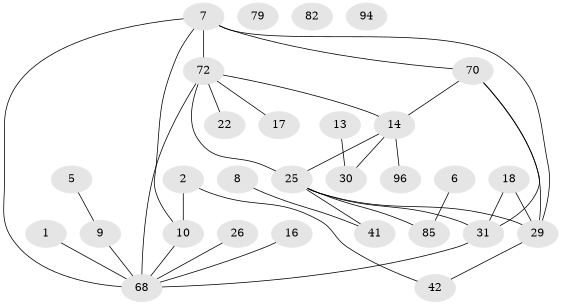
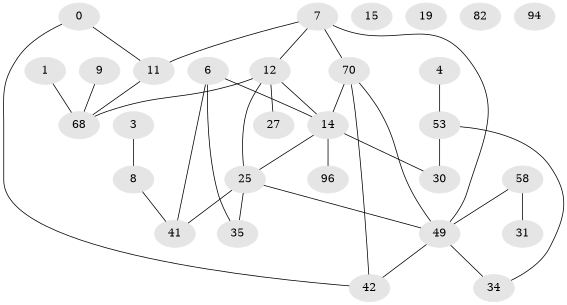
node "79": label "79" -> "19"
node "15": added
node "72": label "72" -> "12"
node "4": added
edge "6" -- "14": added
node "3": added
node "22": label "22" -> "27"
node "17": removed
node "13": label "13" -> "53"
edge "7" -- "68": removed
edge "6" -- "41": added
node "5": removed
node "2": label "2" -> "0"
node "18": label "18" -> "58"
edge "70" -- "31": now "70" -- "42"
edge "25" -- "31": removed
node "10": label "10" -> "11"
node "26": removed
node "16": removed
node "85": label "85" -> "35"
node "29": label "29" -> "49"
edge "31" -- "68": removed
node "34": added
